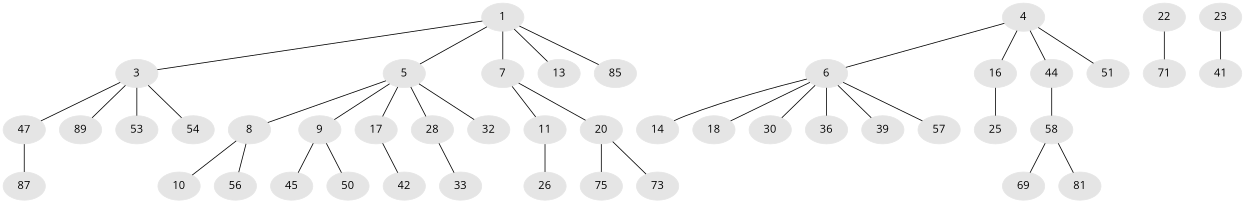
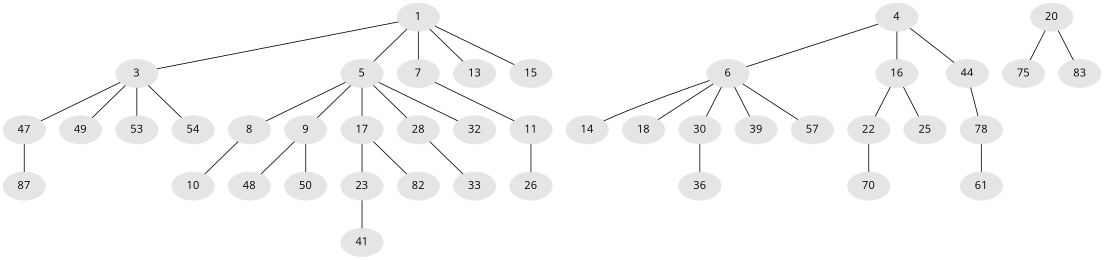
node "85": label "85" -> "15"
node "51": removed
node "71": label "71" -> "70"
edge "7" -- "20": removed
edge "6" -- "36": now "30" -- "36"
edge "16" -- "22": added
node "89": label "89" -> "49"
node "58": label "58" -> "78"
edge "17" -- "23": added
node "56": removed
node "45": label "45" -> "48"
node "42": label "42" -> "82"
node "73": label "73" -> "83"
node "69": label "69" -> "61"
node "81": removed
